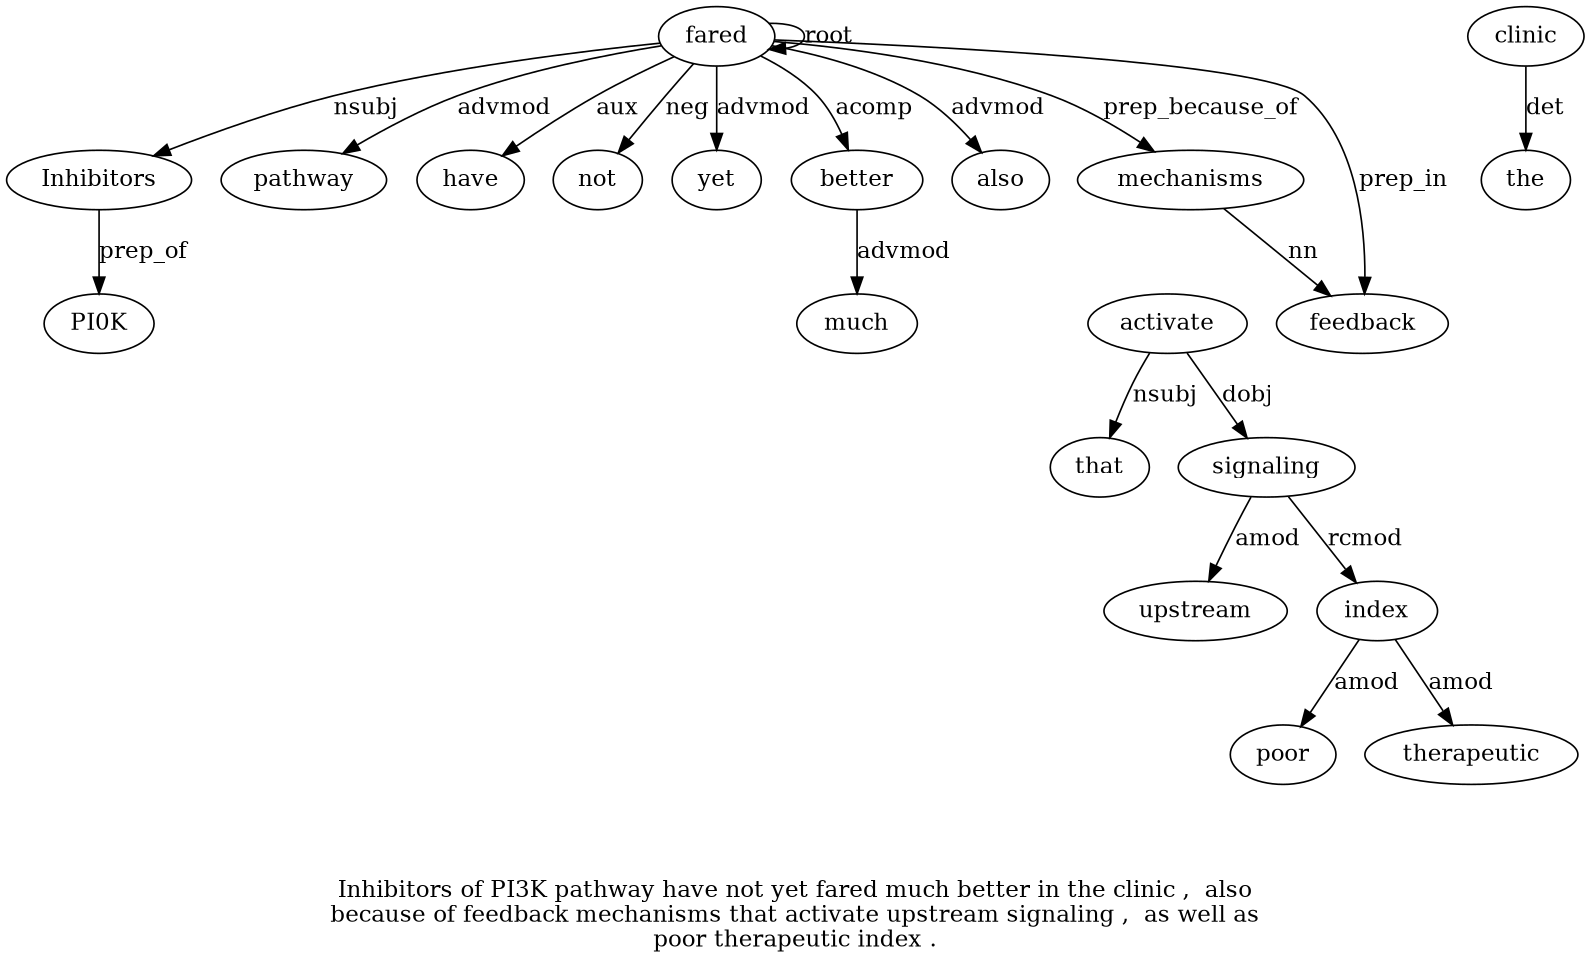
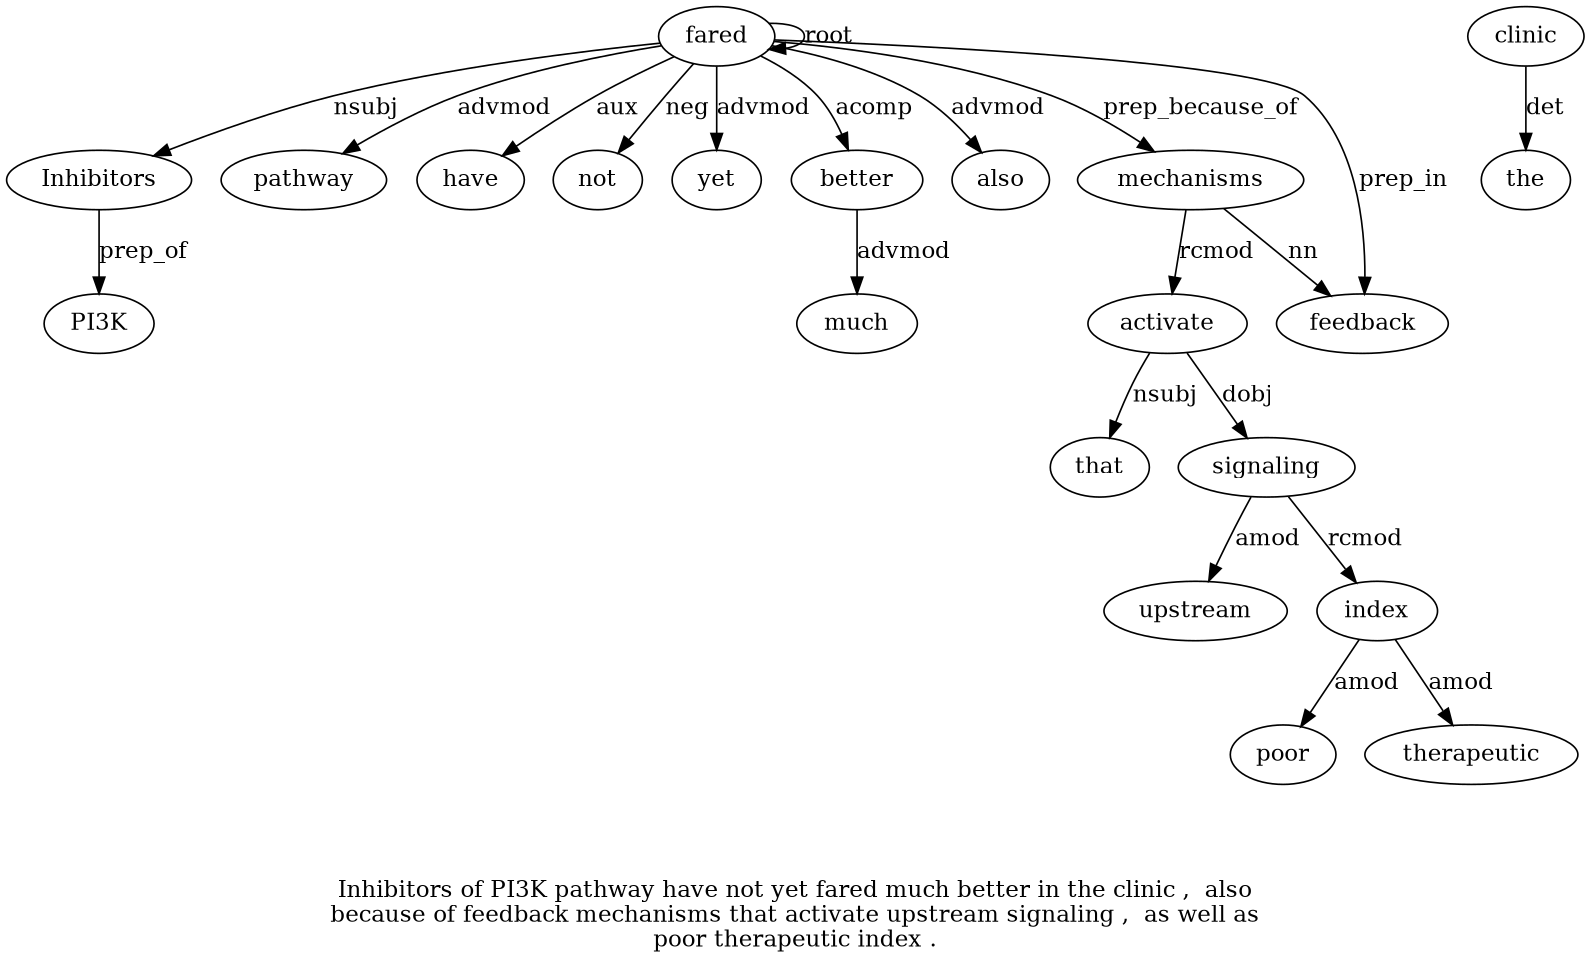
edge "mechanisms" -> "activate": added, label "rcmod"
node "PI0K": label "PI0K" -> "PI3K"
